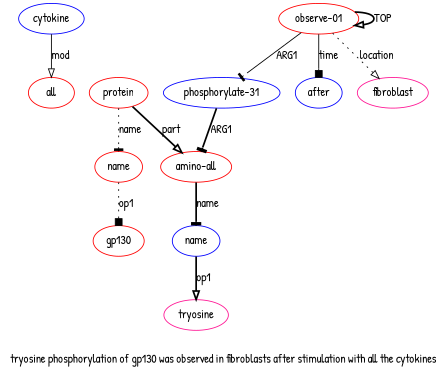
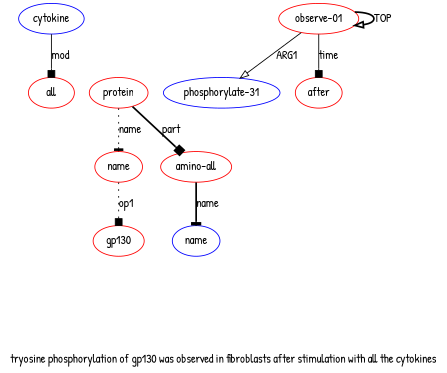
edge "cytokine" -> "all": arrowhead onormal -> box
edge "observe-01" -> "phosphorylate-31": arrowhead tee -> onormal
node "after": color blue -> red
node "fibroblast": removed
edge "protein" -> "amino-all": arrowhead onormal -> box
edge "phosphorylate-31" -> "amino-all": removed, label "ARG1"
node "tryosine": removed
